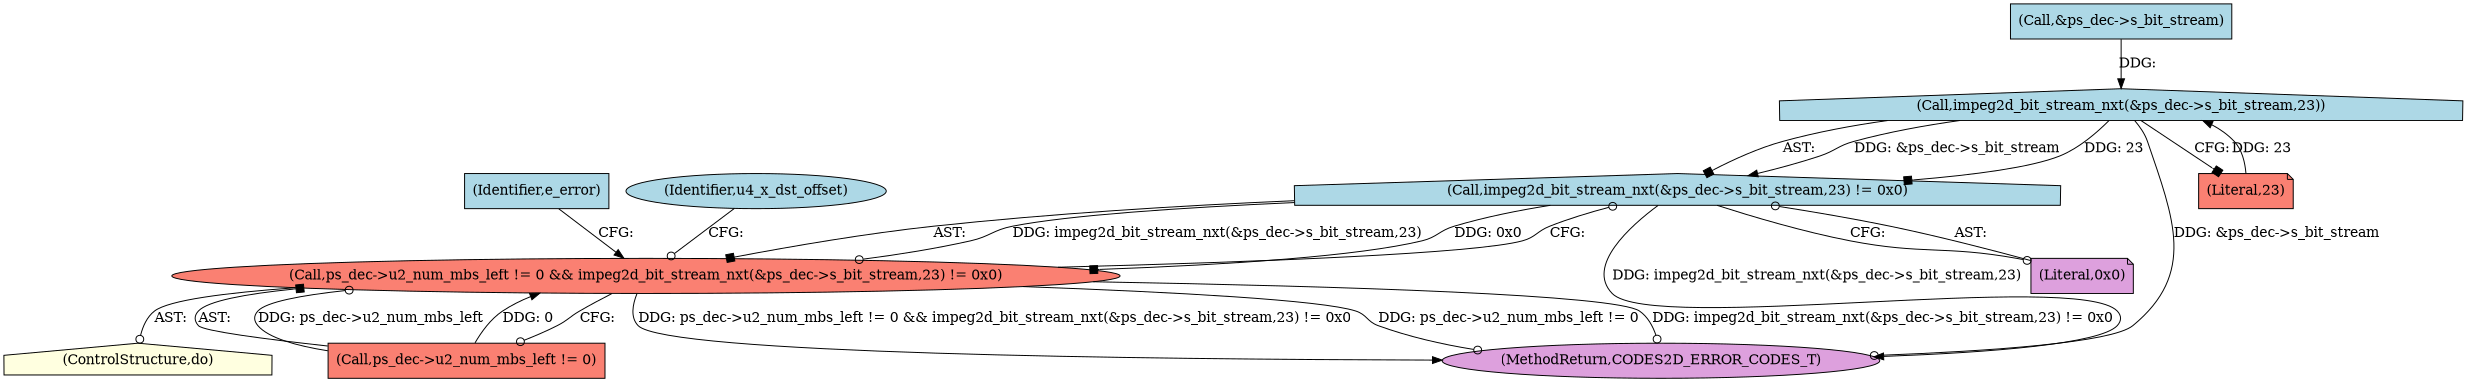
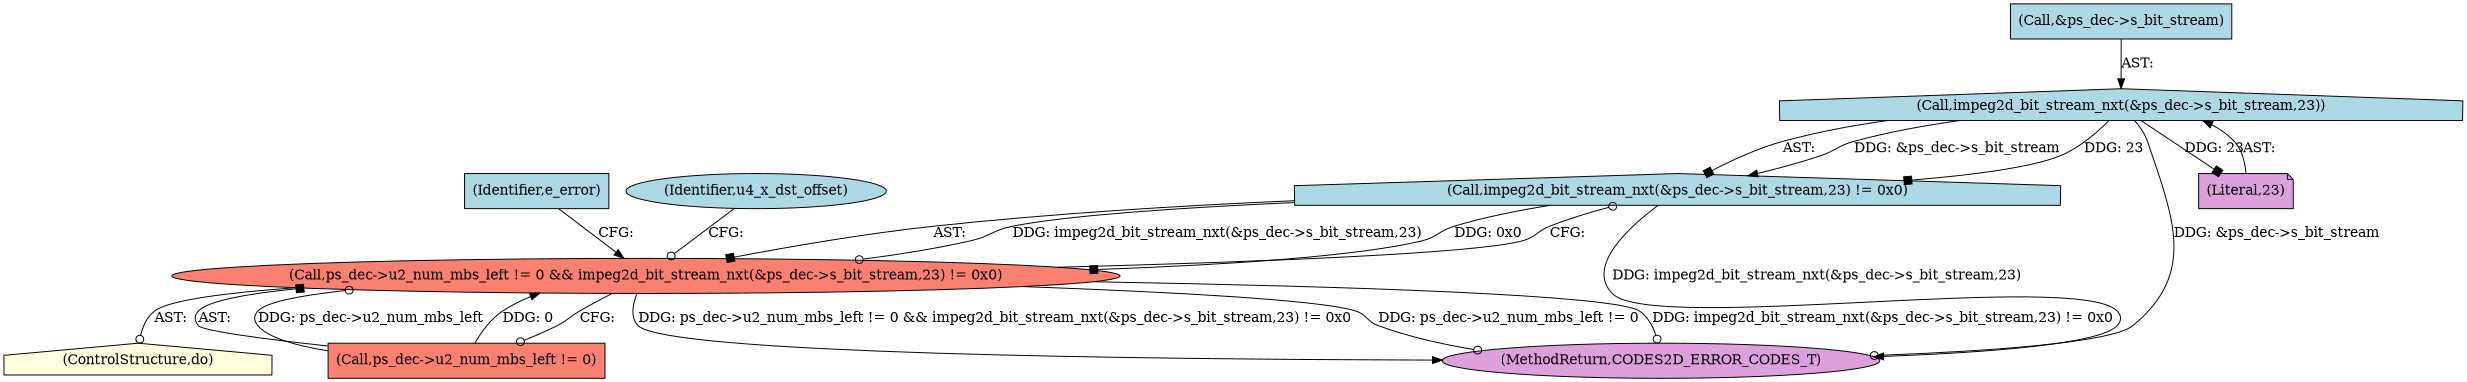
edge "(Call,&ps_dec->s_bit_stream)" -> "(Call,impeg2d_bit_stream_nxt(&ps_dec->s_bit_stream,23))": label "DDG: " -> "AST: "
edge "(Call,impeg2d_bit_stream_nxt(&ps_dec->s_bit_stream,23))" -> "(Literal,23)": label "CFG: " -> "DDG: 23"
edge "(Literal,23)" -> "(Call,impeg2d_bit_stream_nxt(&ps_dec->s_bit_stream,23))": label "DDG: 23" -> "AST: "
node "(Literal,23)": fillcolor salmon -> plum
node "(Literal,0x0)": removed
